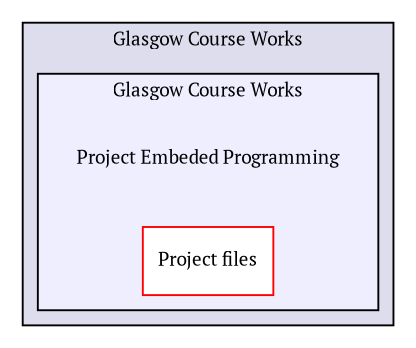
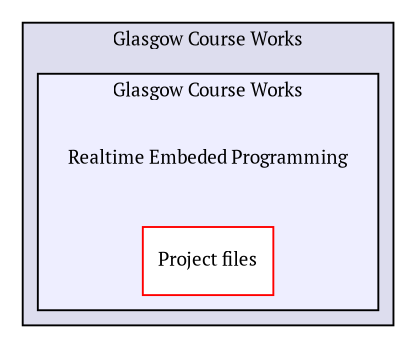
node "Project Embeded Programming": label "Project Embeded Programming" -> "Realtime Embeded Programming"
